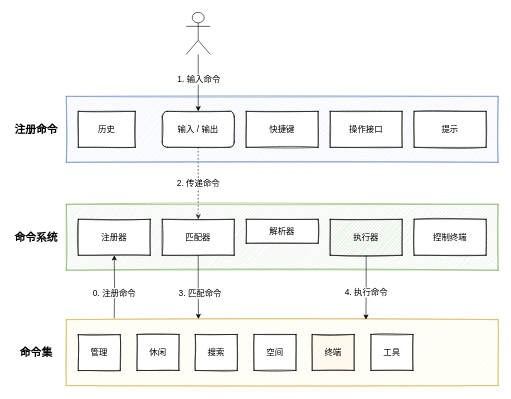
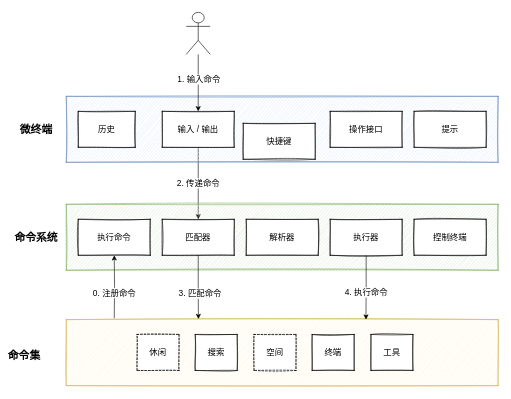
node "注册命令": label "注册命令" -> "微终端"
node "输入 / 输出": shape rounded rectangle -> rectangle
node "快捷键": moved (282, 129) -> (279, 141)
edge "输入 / 输出" -> "匹配器": style dashed -> solid
node "解析器": size 72x24 -> 72x36
node "注册器": label "注册器" -> "执行命令"
node "执行器": fillcolor #d5e8d4 -> #ffffff
node "命令集": moved (36, 353) -> (24, 356)
node "管理": removed
node "休闲": style solid -> dashed
node "空间": style solid -> dashed
node "终端": fillcolor #ffe6cc -> #ffffff
